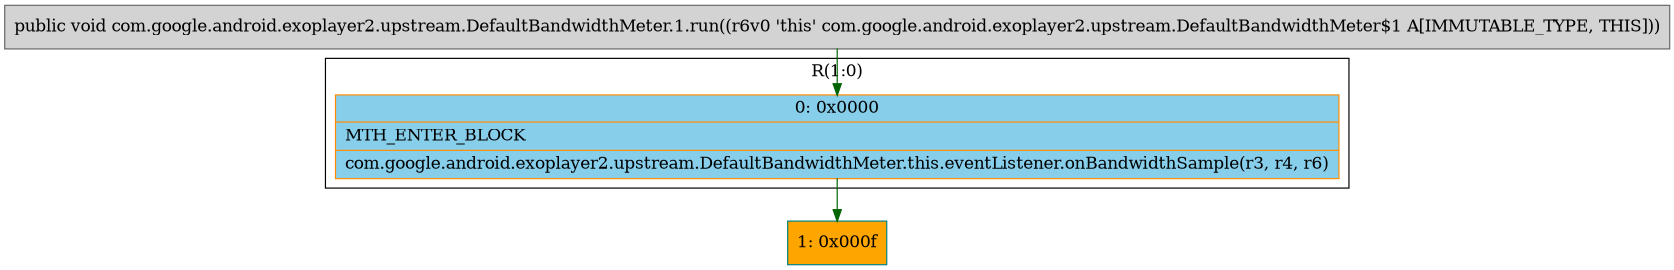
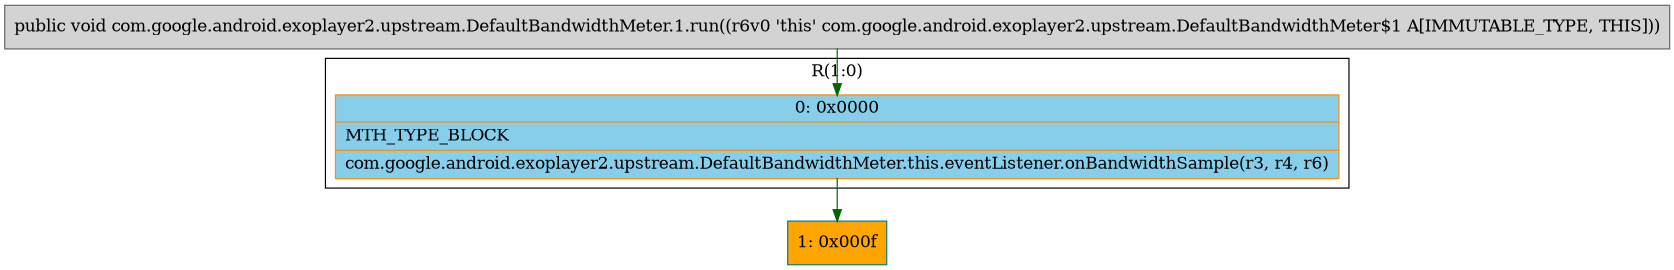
node "0: 0x0000": text "MTH_ENTER_BLOCK" -> "MTH_TYPE_BLOCK"
